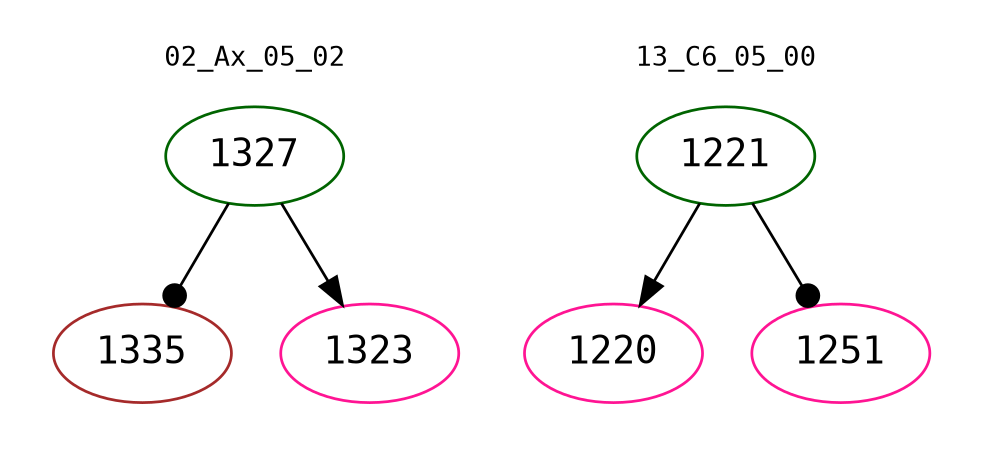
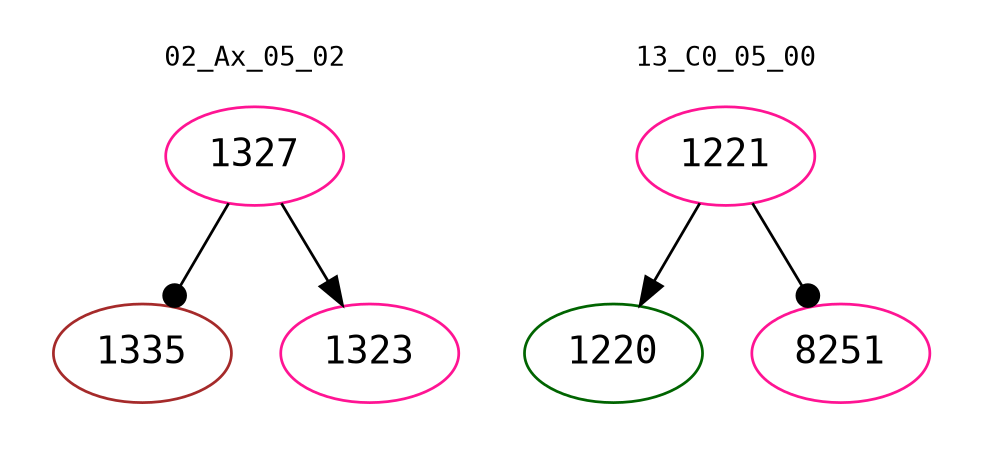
cluster "13_C6_05_00": label "13_C6_05_00" -> "13_C0_05_00"
node "1327": color darkgreen -> deeppink
node "1221": color darkgreen -> deeppink
node "1220": color deeppink -> darkgreen
node "1251": label "1251" -> "8251"
